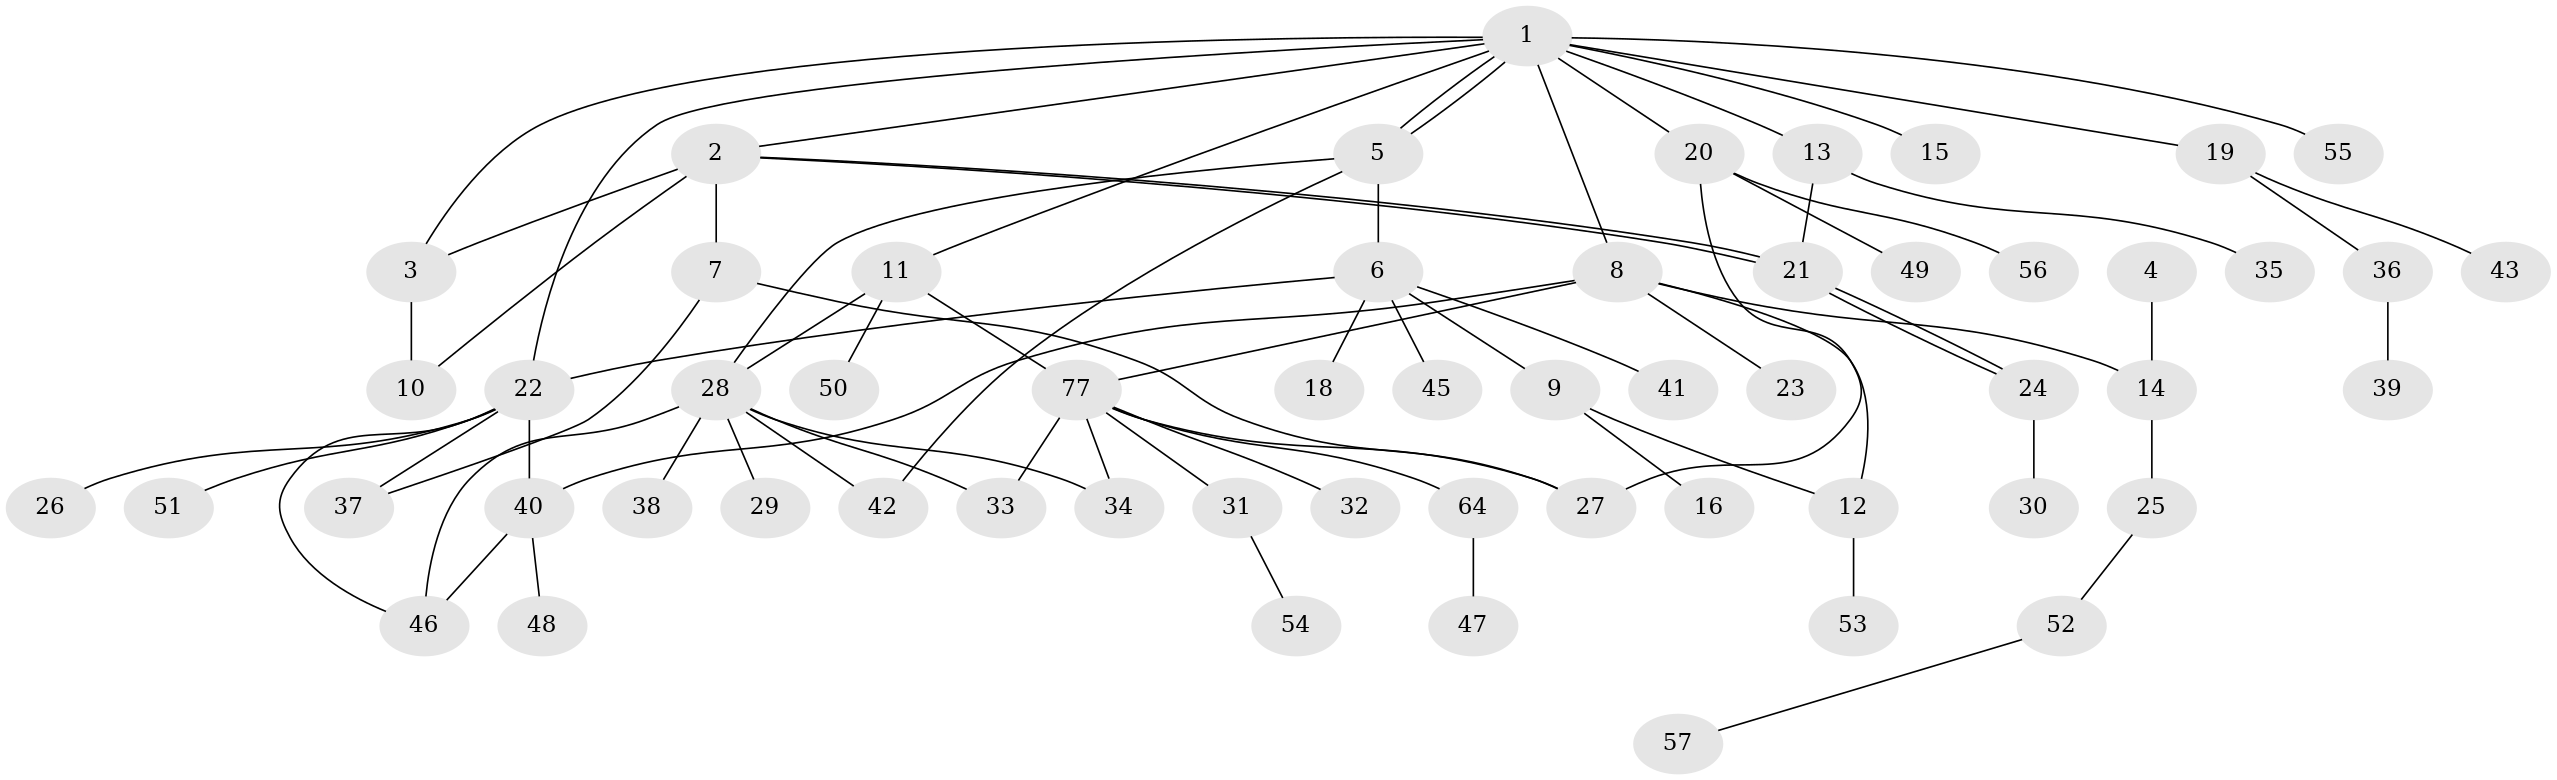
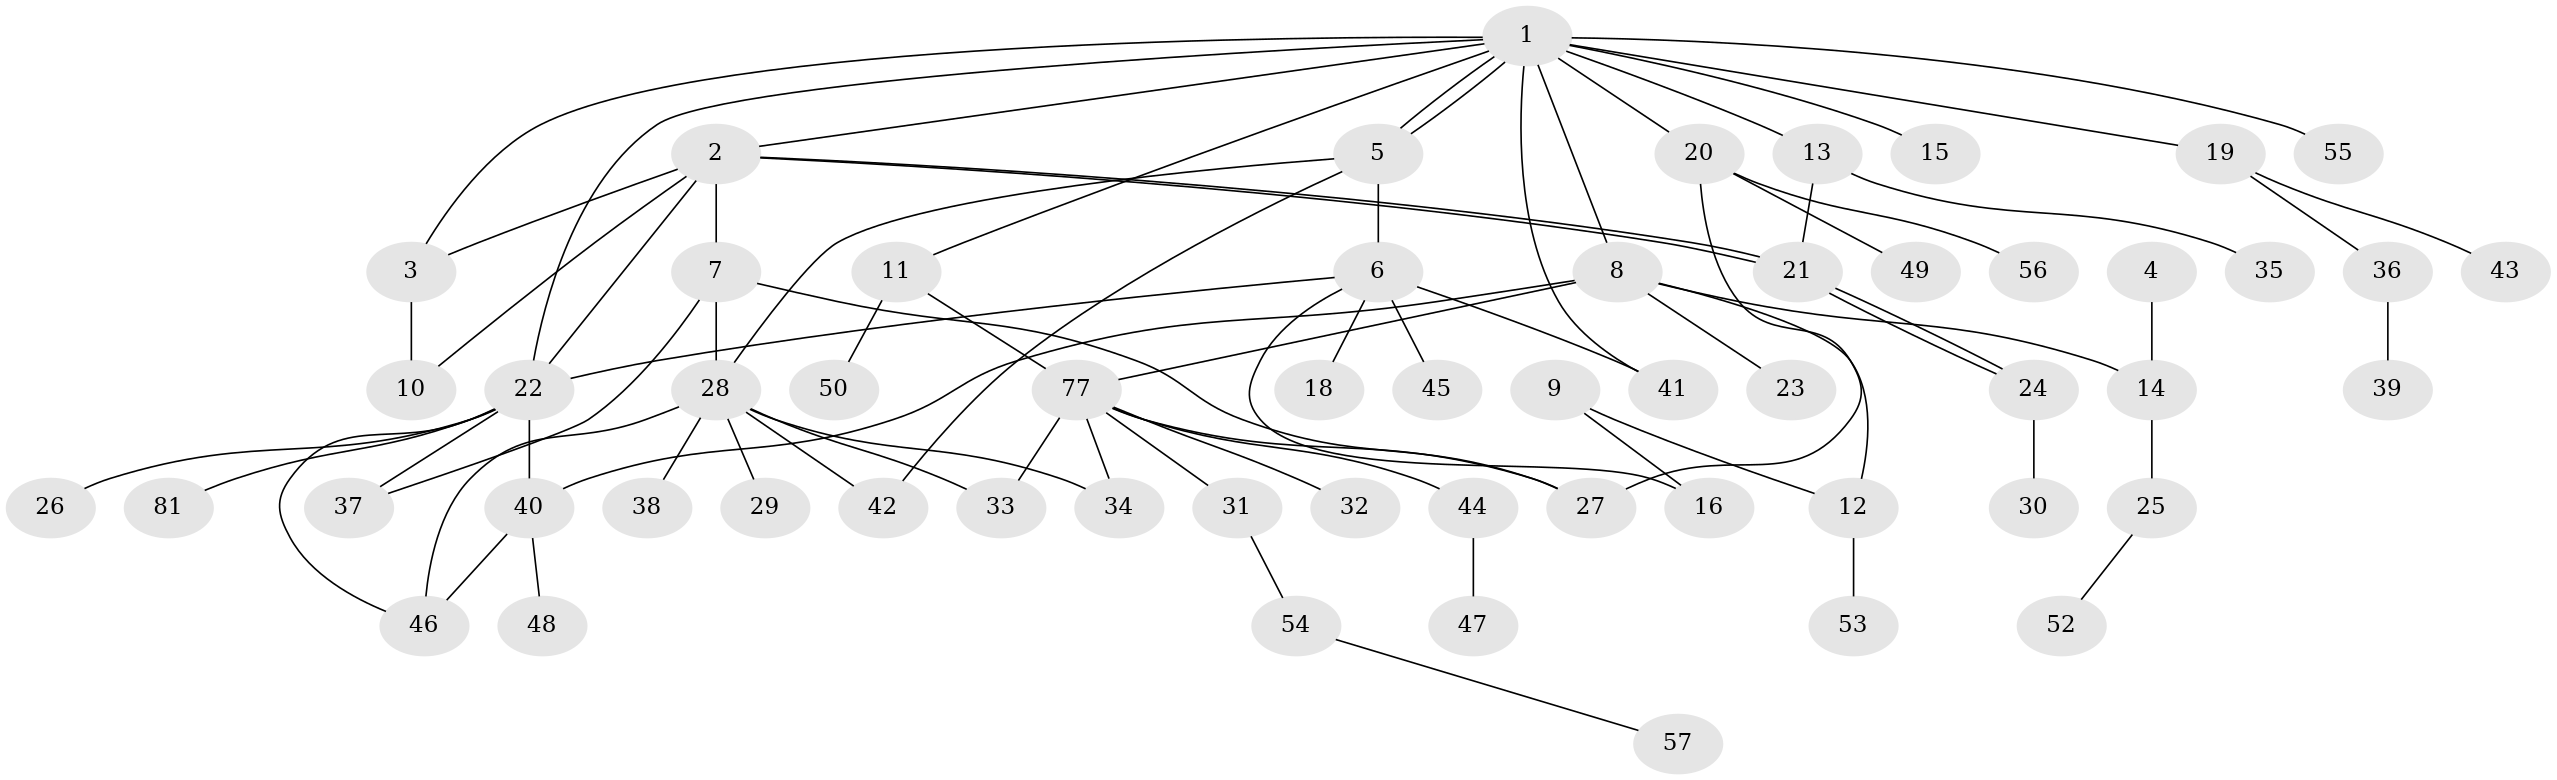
edge "1" -- "41": added
edge "2" -- "22": added
edge "11" -- "28": now "7" -- "28"
edge "6" -- "9": now "6" -- "16"
node "51": label "51" -> "81"
node "64": label "64" -> "44"
edge "52" -- "57": now "54" -- "57"
